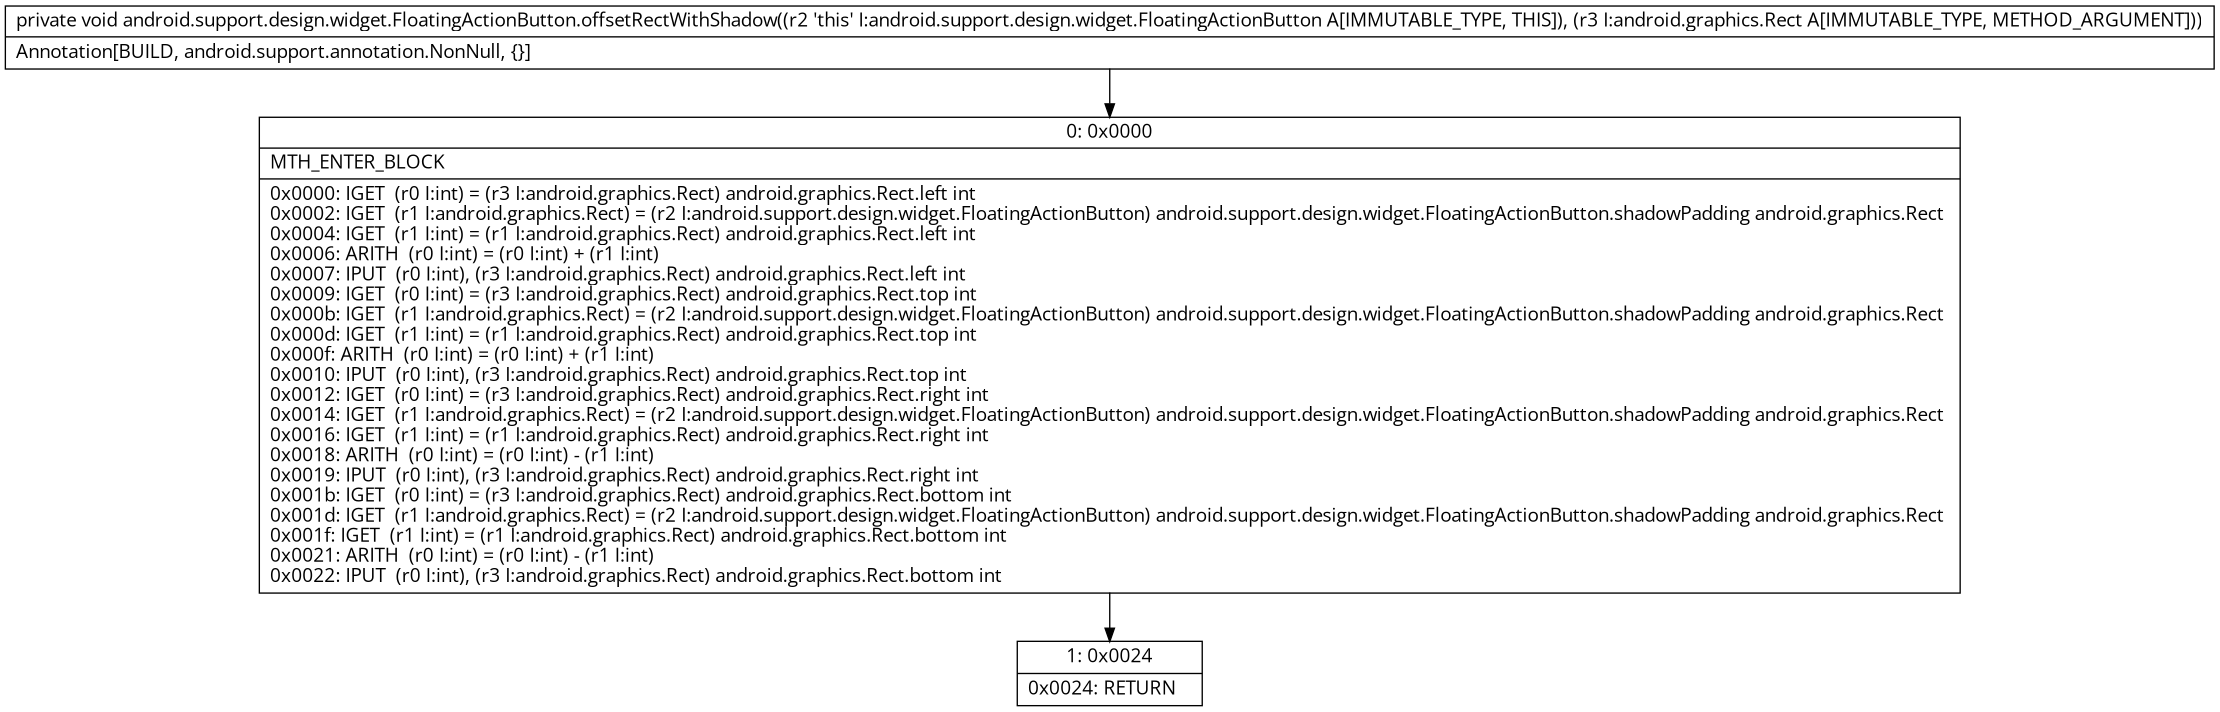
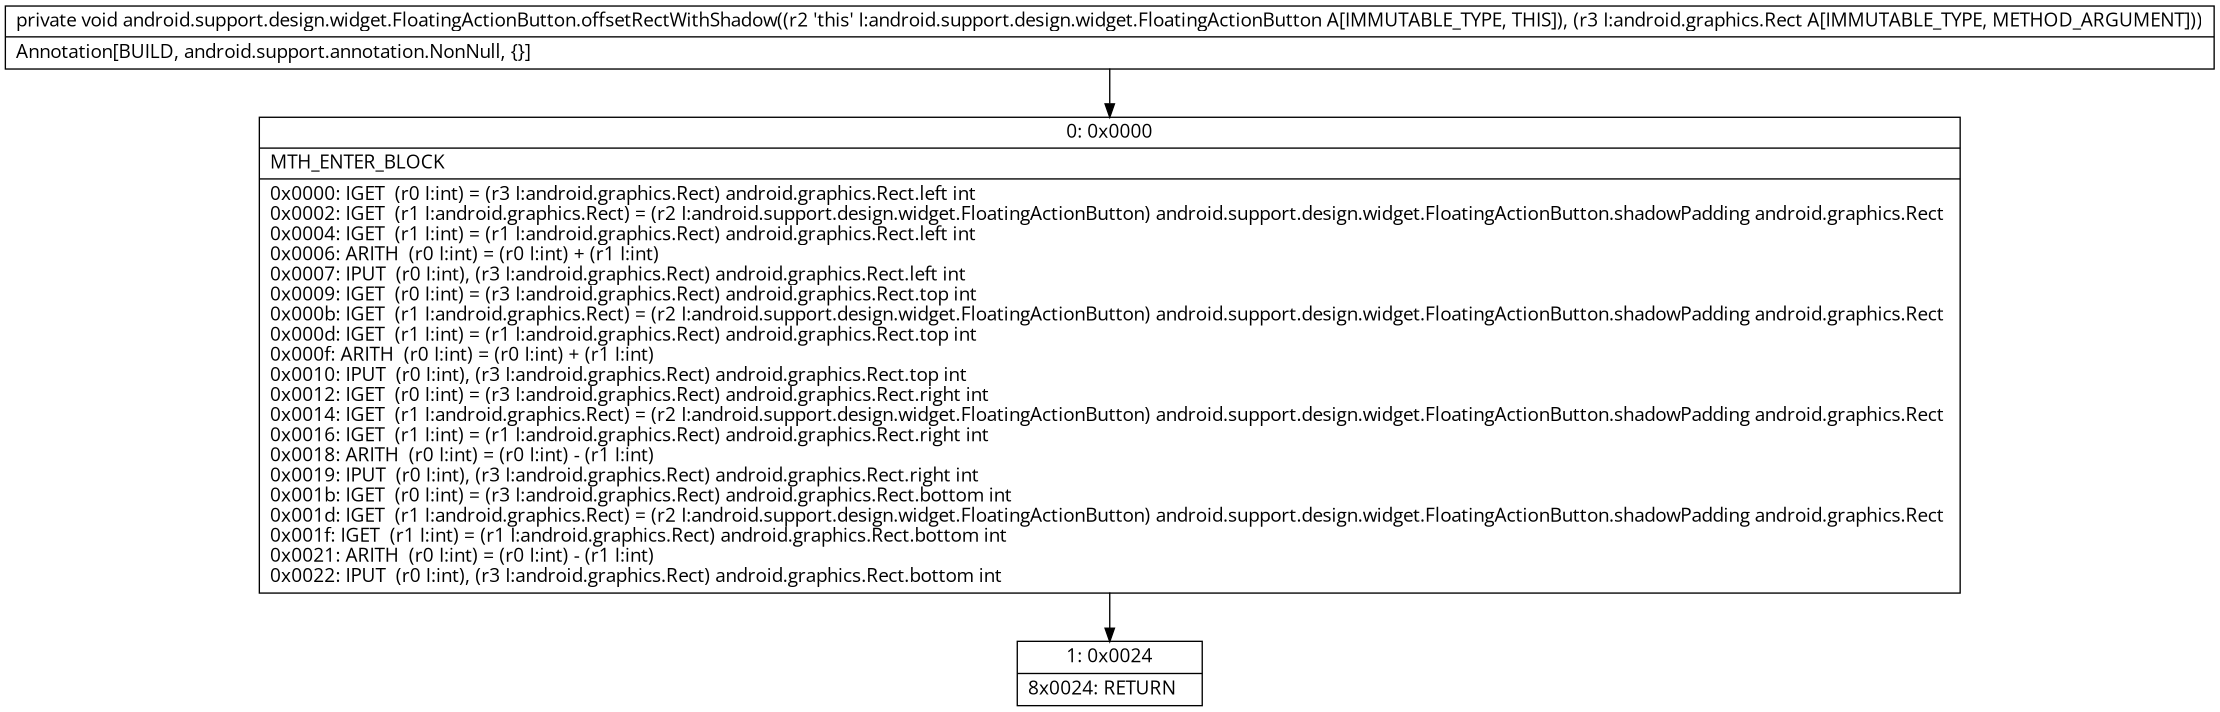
node "1: 0x0024": text "0x0024: RETURN" -> "8x0024: RETURN"
